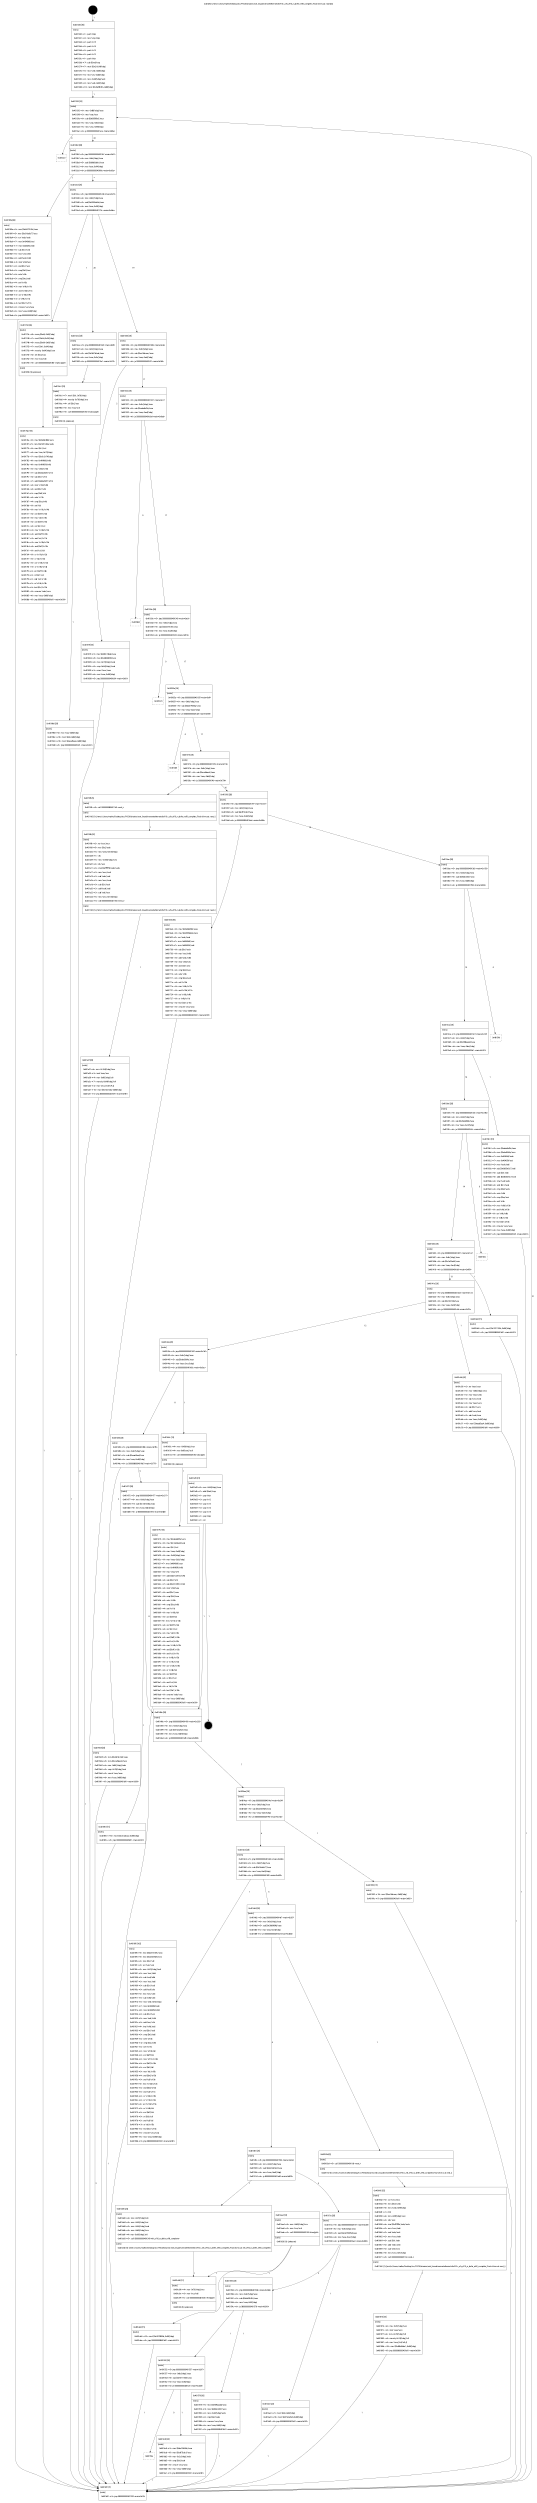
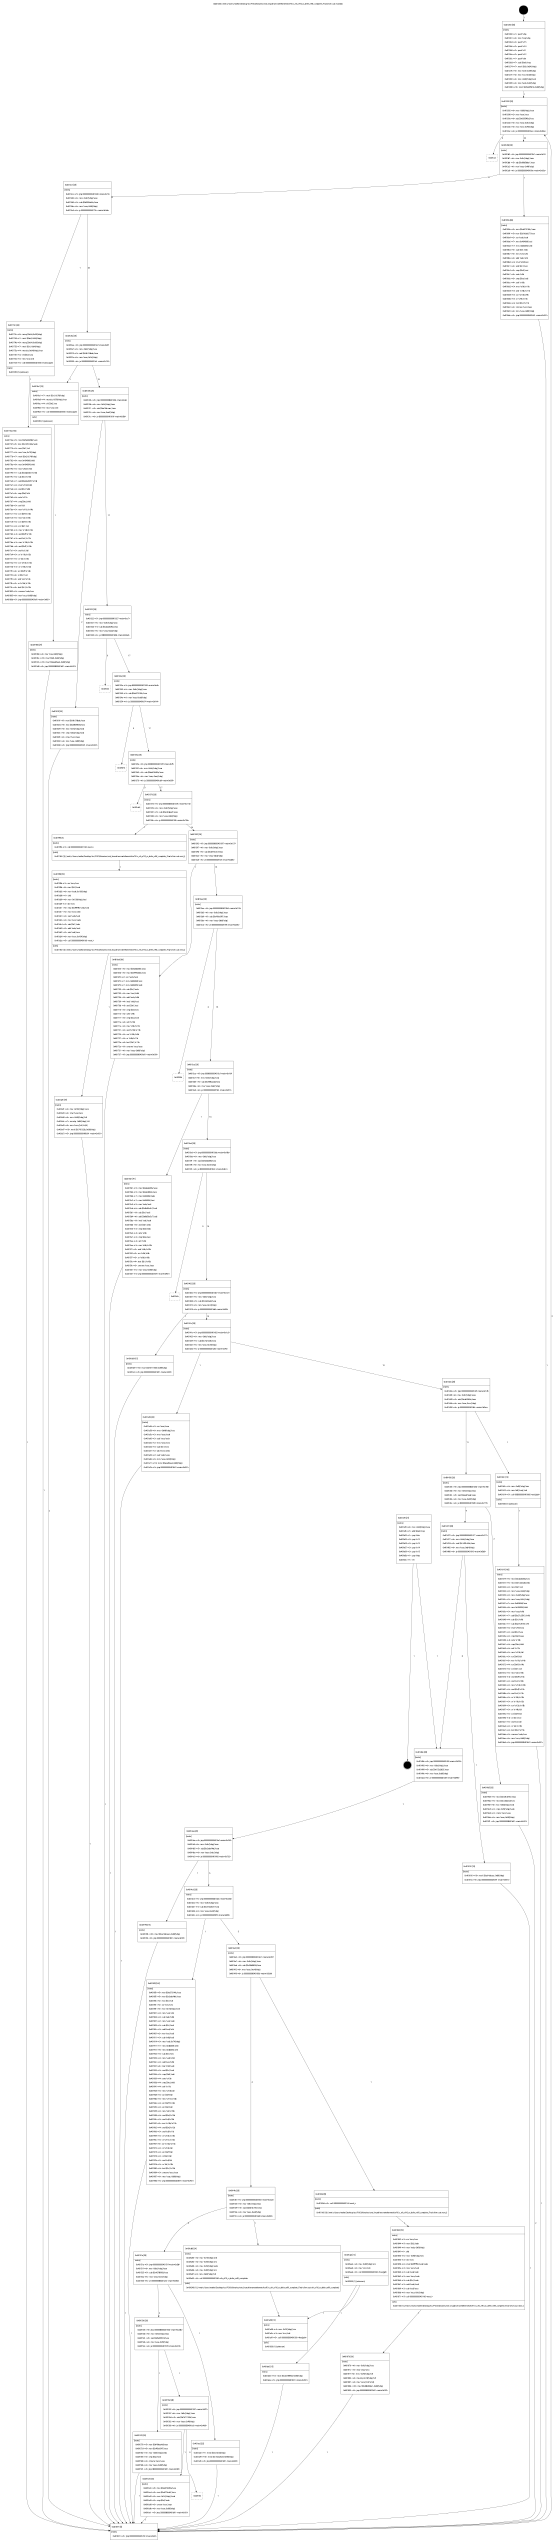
edge "0x4012ce [28]" -> "0x401306 [28]": now "0x4012ea [28]" -> "0x401306 [28]"
